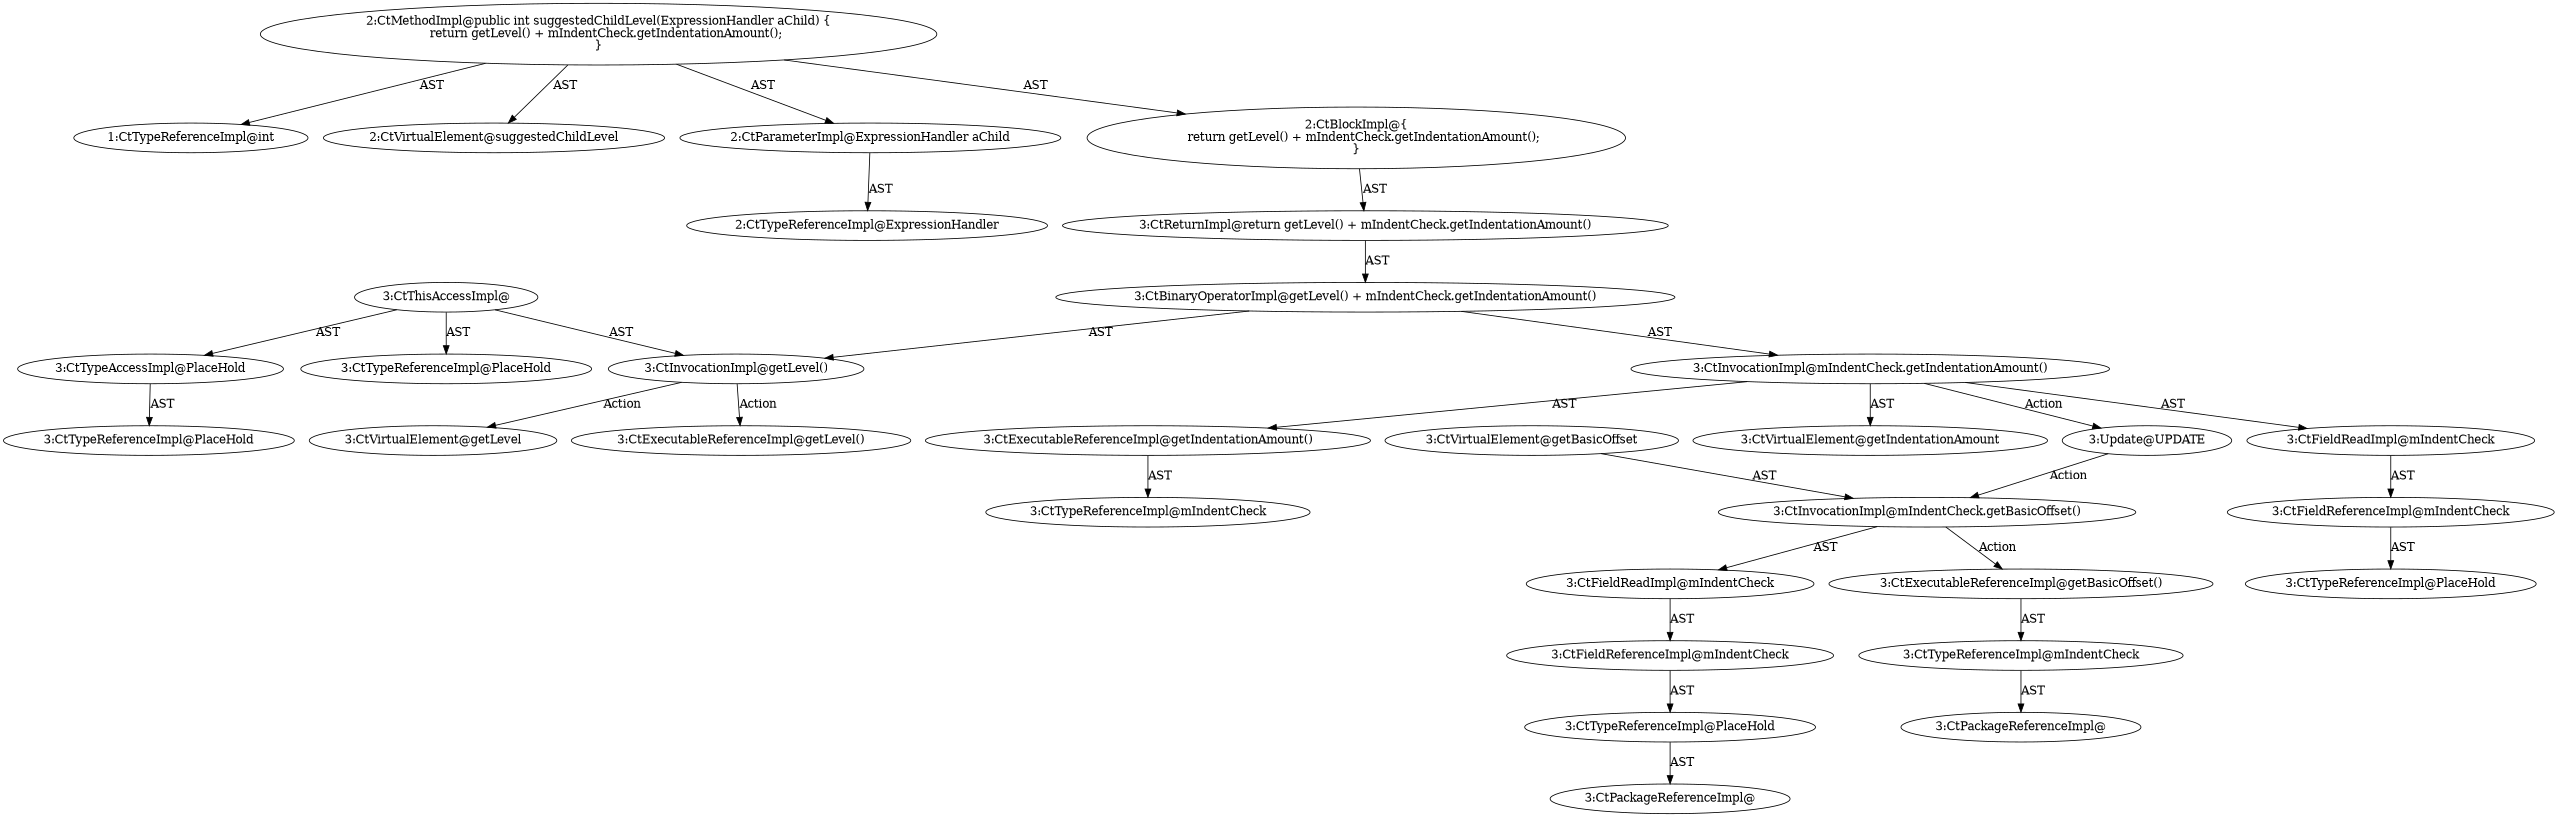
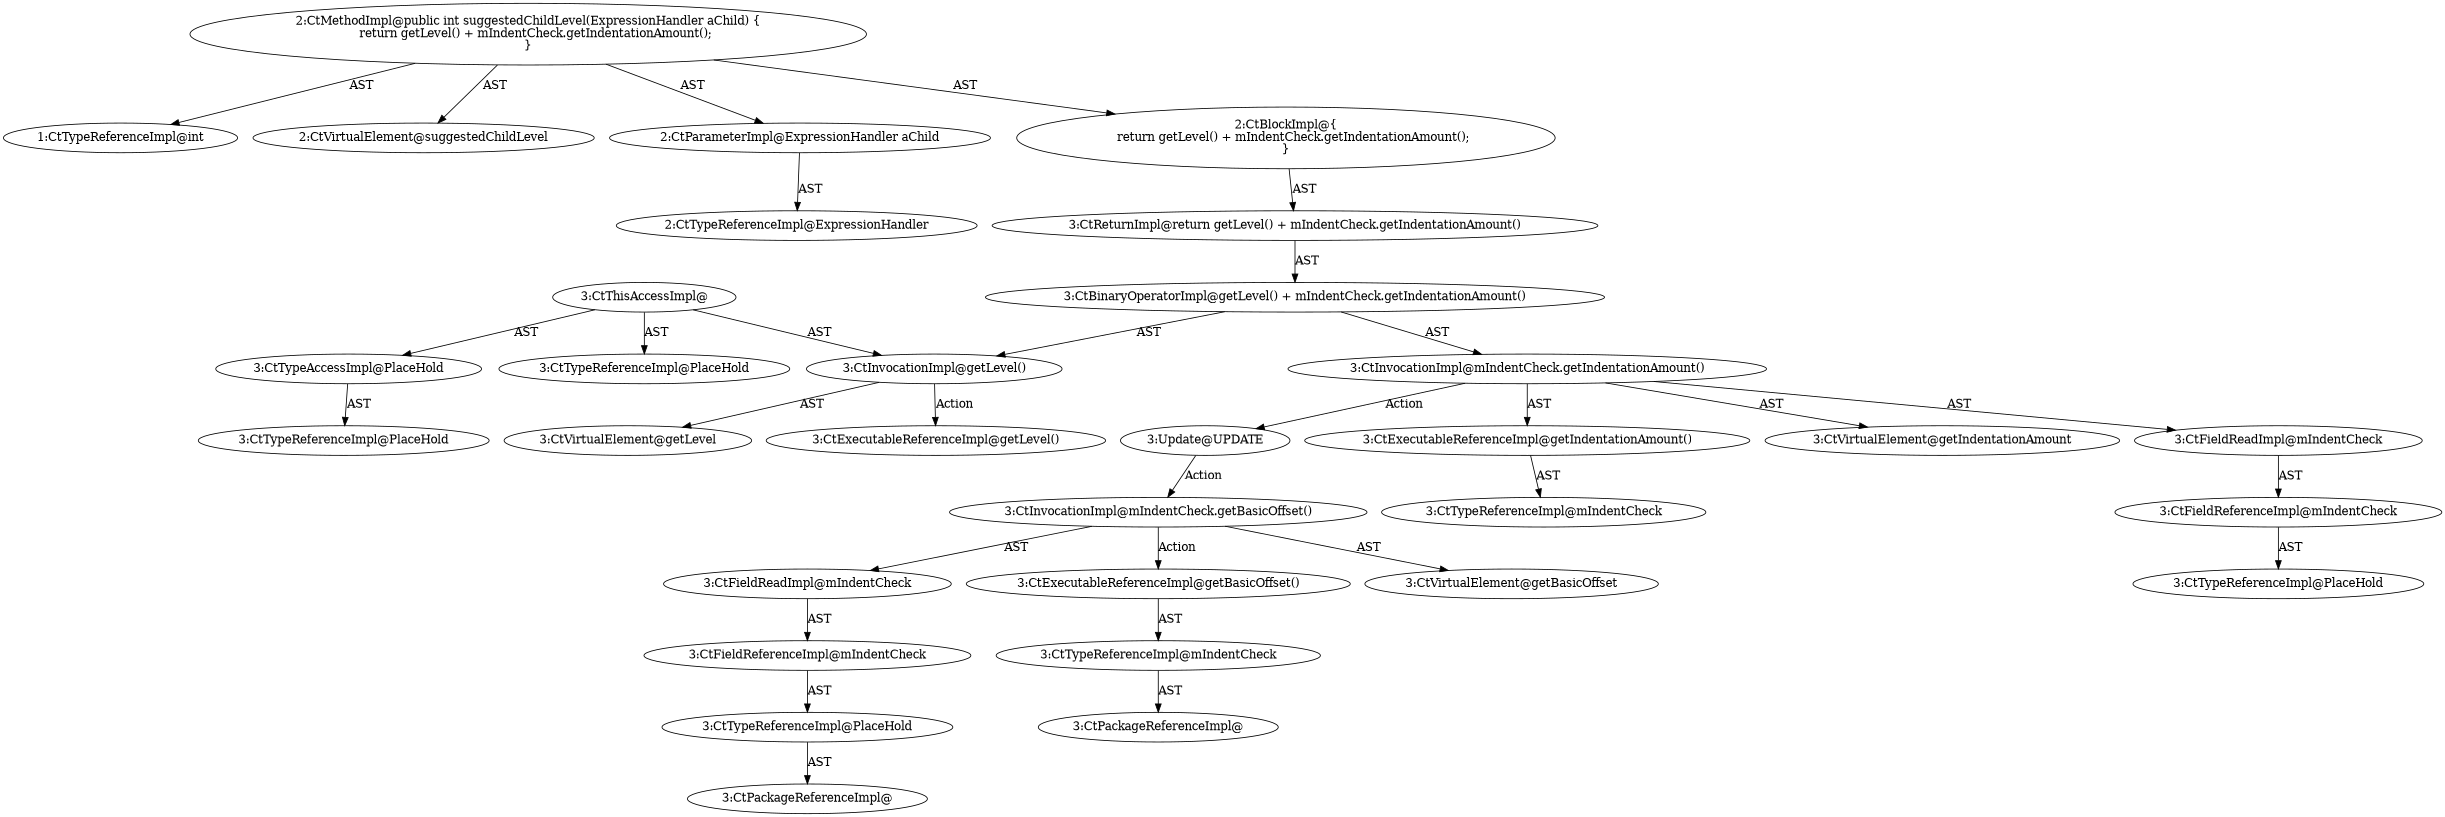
edge "3:CtInvocationImpl@getLevel()" -> "3:CtVirtualElement@getLevel": label "Action" -> "AST"
edge "3:CtVirtualElement@getBasicOffset" -> "3:CtInvocationImpl@mIndentCheck.getBasicOffset()": reversed
